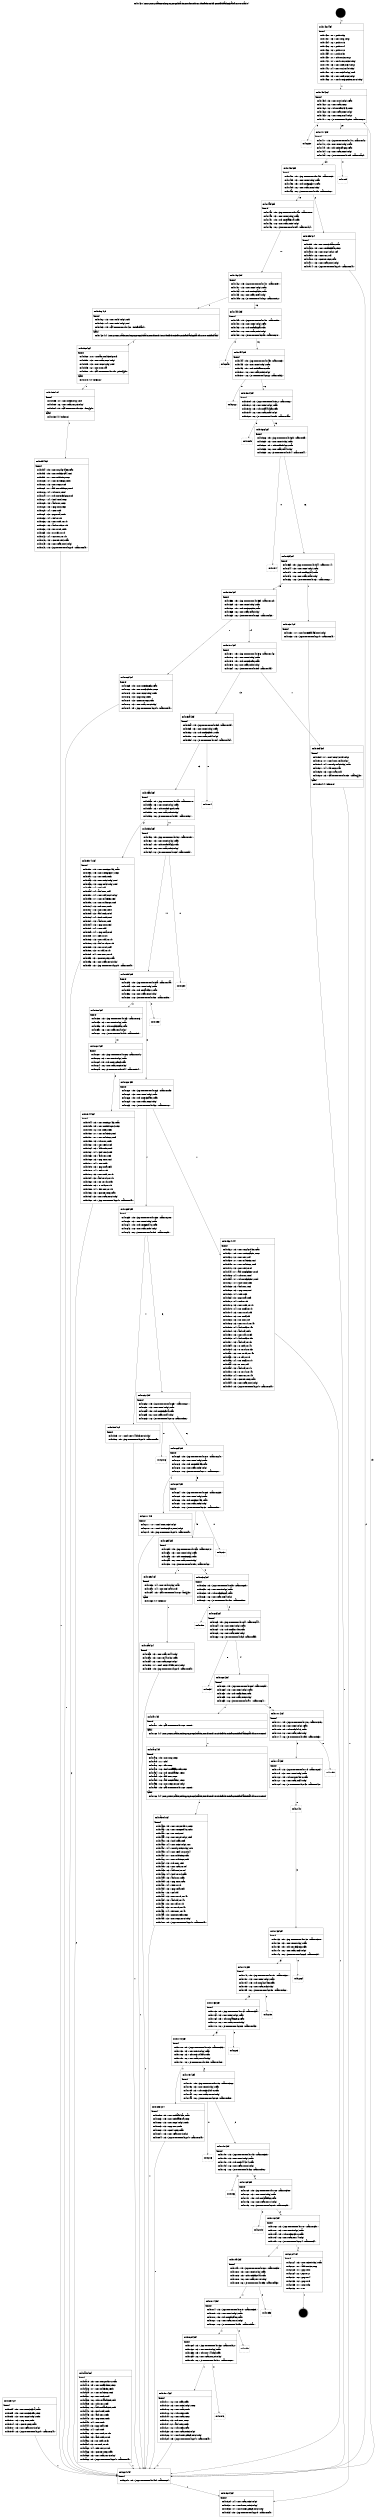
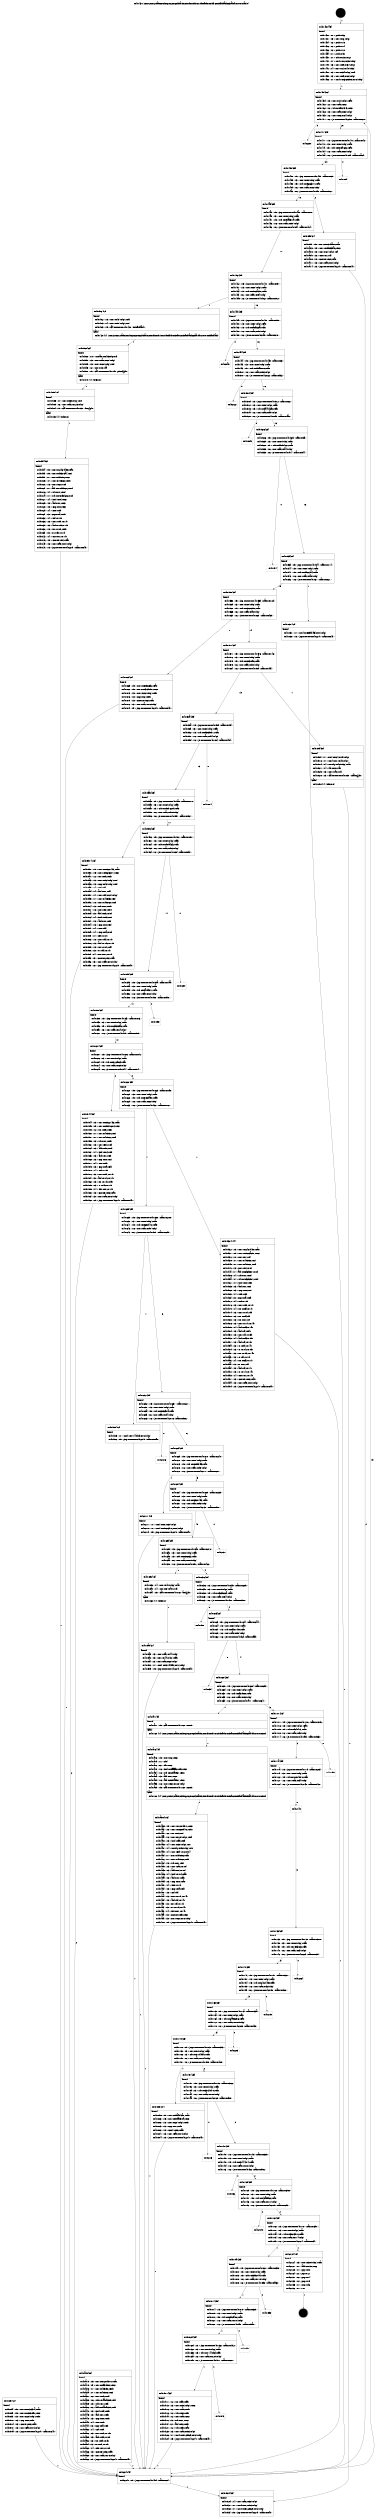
edge "0x4015d5 [25]" -> "0x401620 [25]": now "0x401607 [25]" -> "0x401620 [25]"
